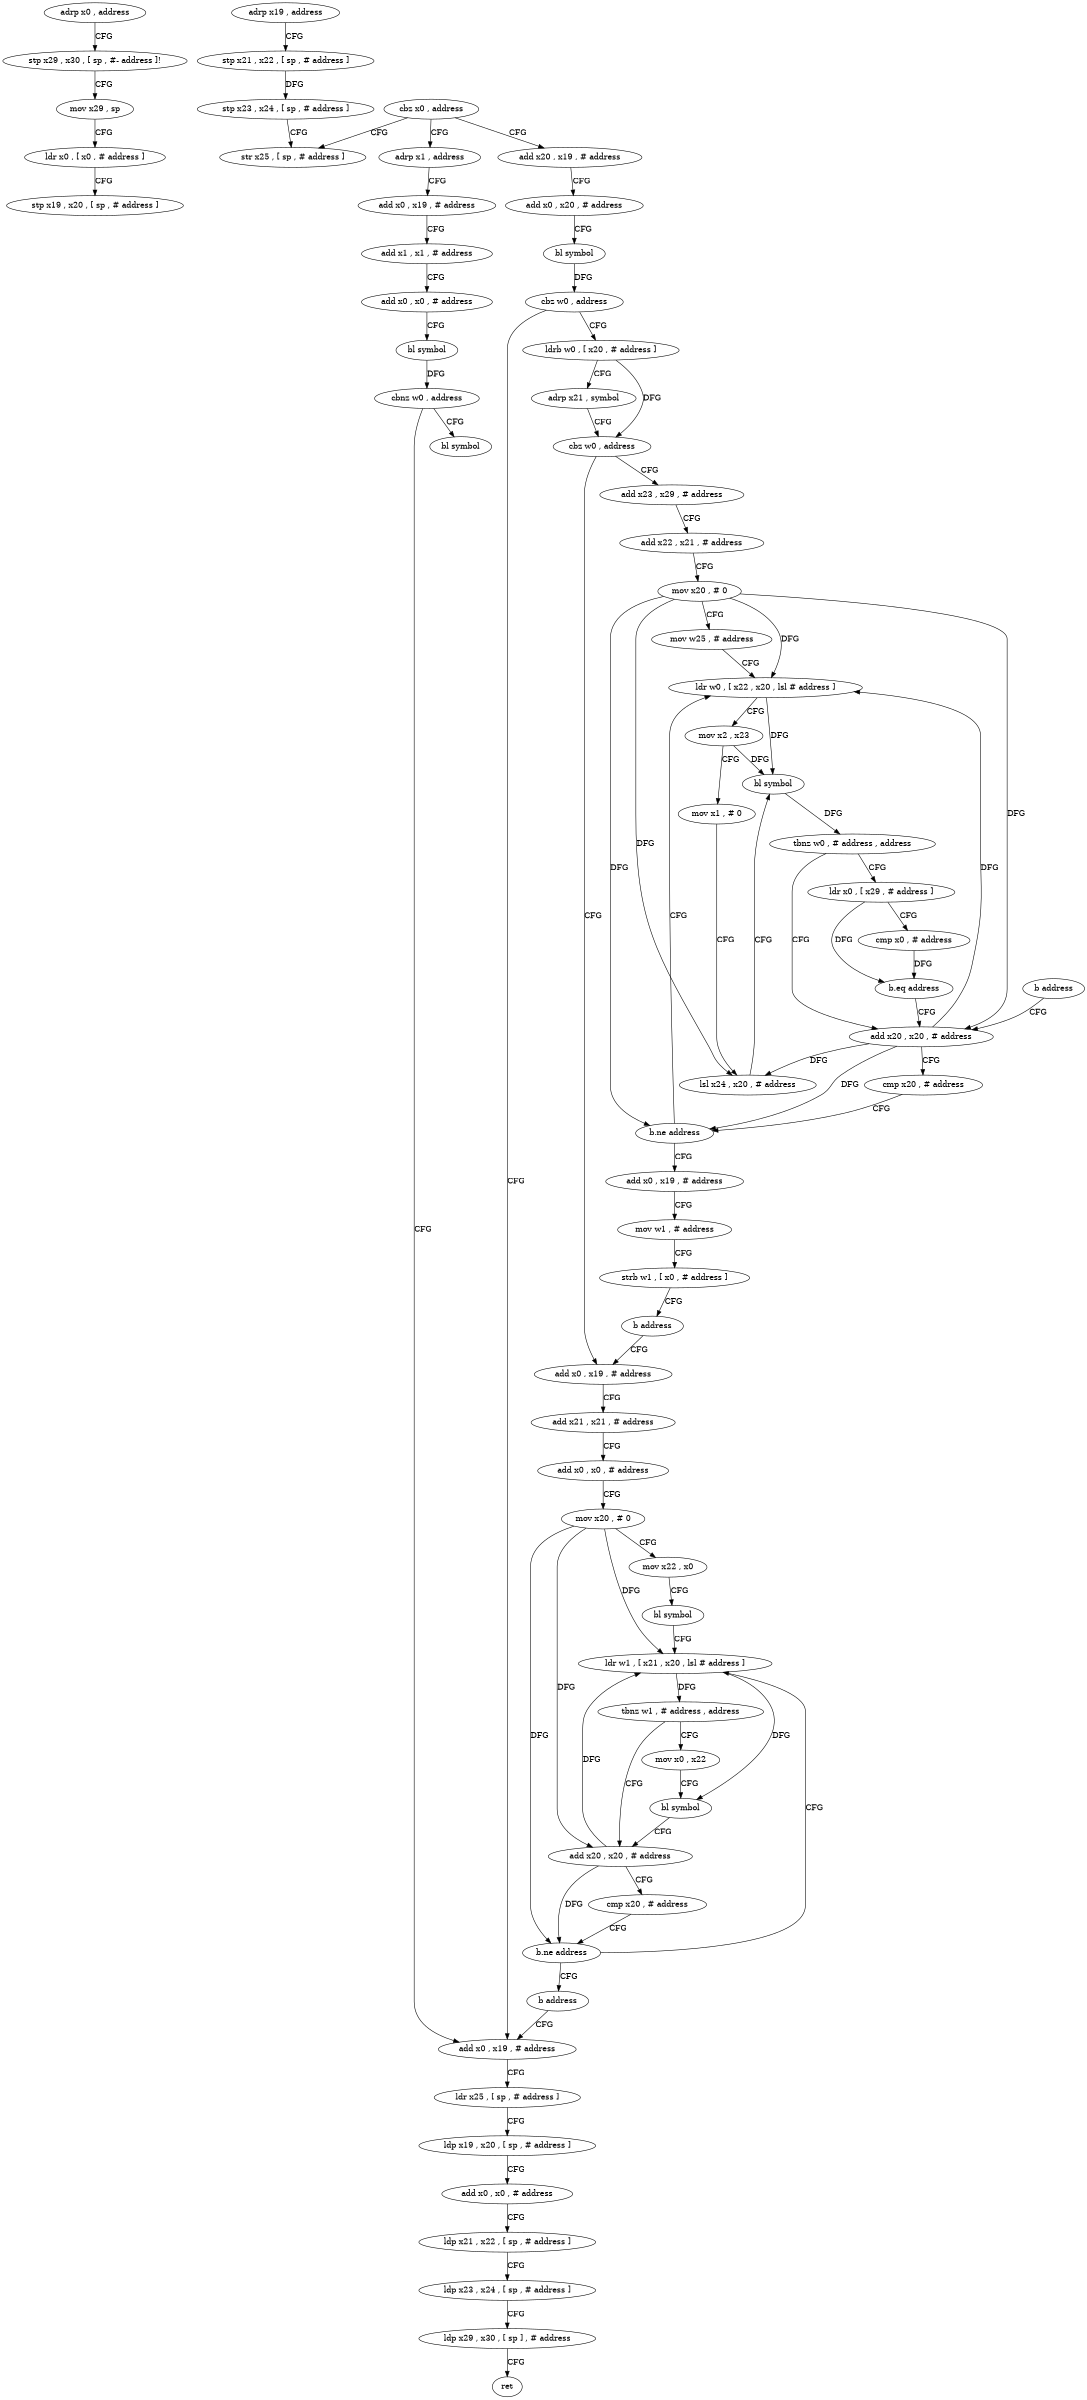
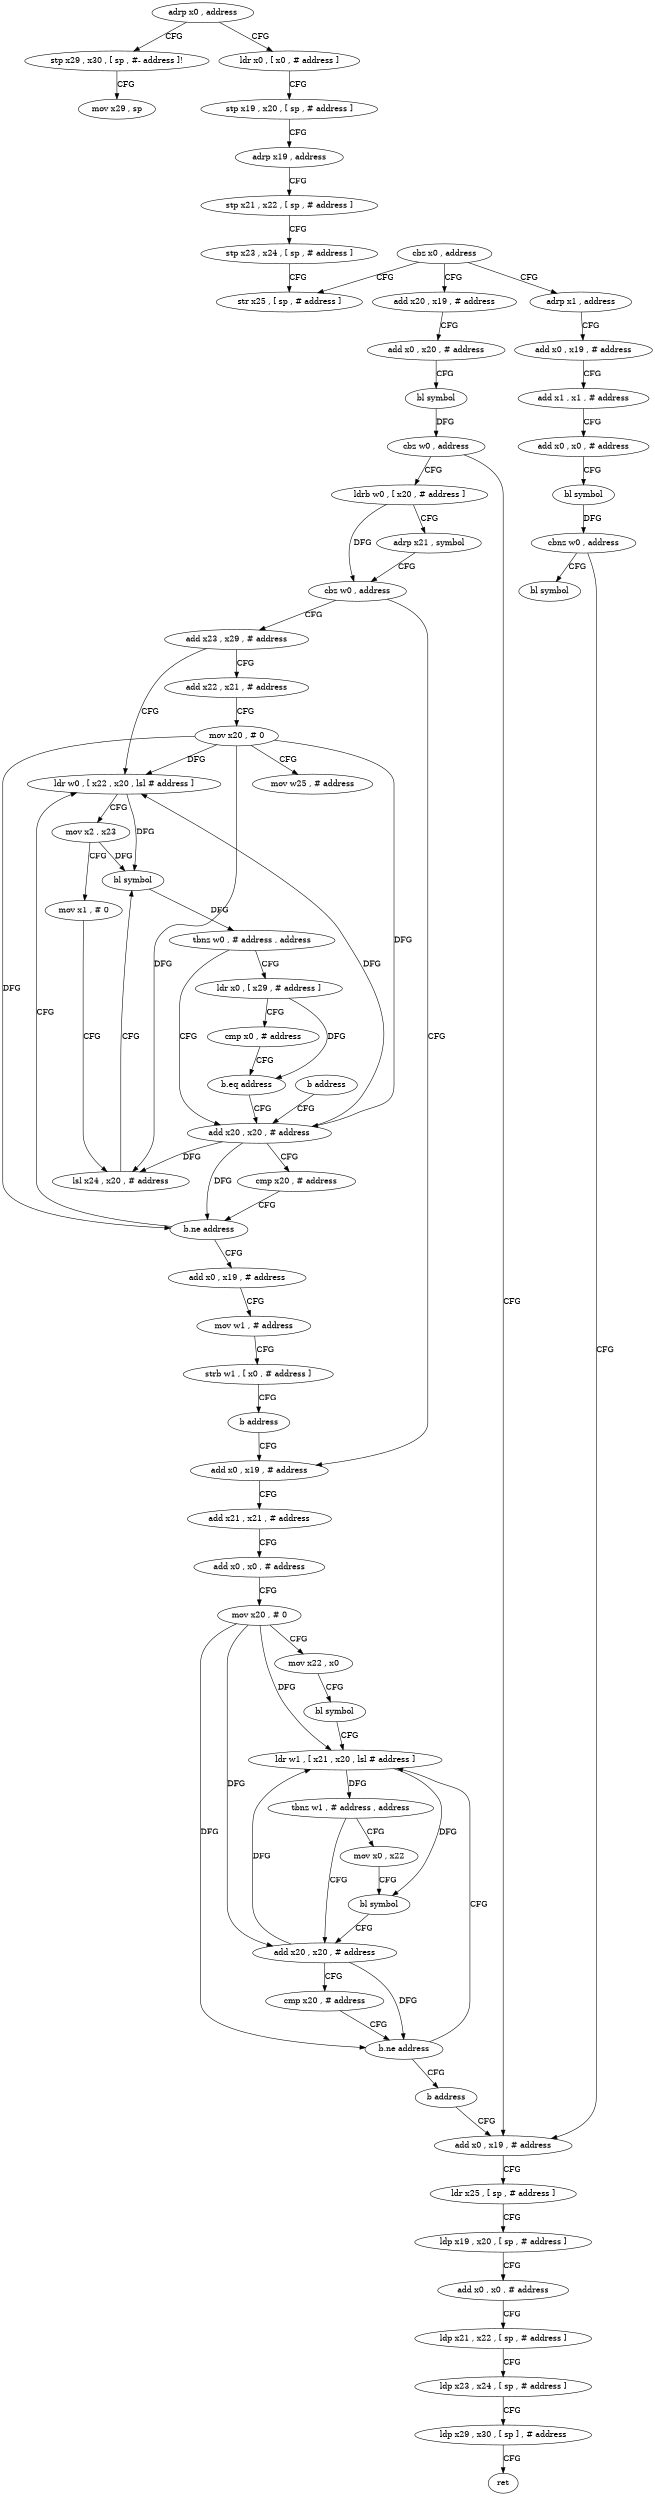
edge "stp x21 , x22 , [ sp , # address ]" -> "stp x23 , x24 , [ sp , # address ]": label "DFG" -> "CFG"
edge "mov x29 , sp" -> "ldr x0 , [ x0 , # address ]": now "adrp x0 , address" -> "ldr x0 , [ x0 , # address ]"
edge "stp x19 , x20 , [ sp , # address ]" -> "adrp x19 , address": added, label "CFG"
edge "mov w25 , # address" -> "ldr w0 , [ x22 , x20 , lsl # address ]": now "add x23 , x29 , # address" -> "ldr w0 , [ x22 , x20 , lsl # address ]"
edge "cmp x0 , # address" -> "b.eq address": label "DFG" -> "CFG"
